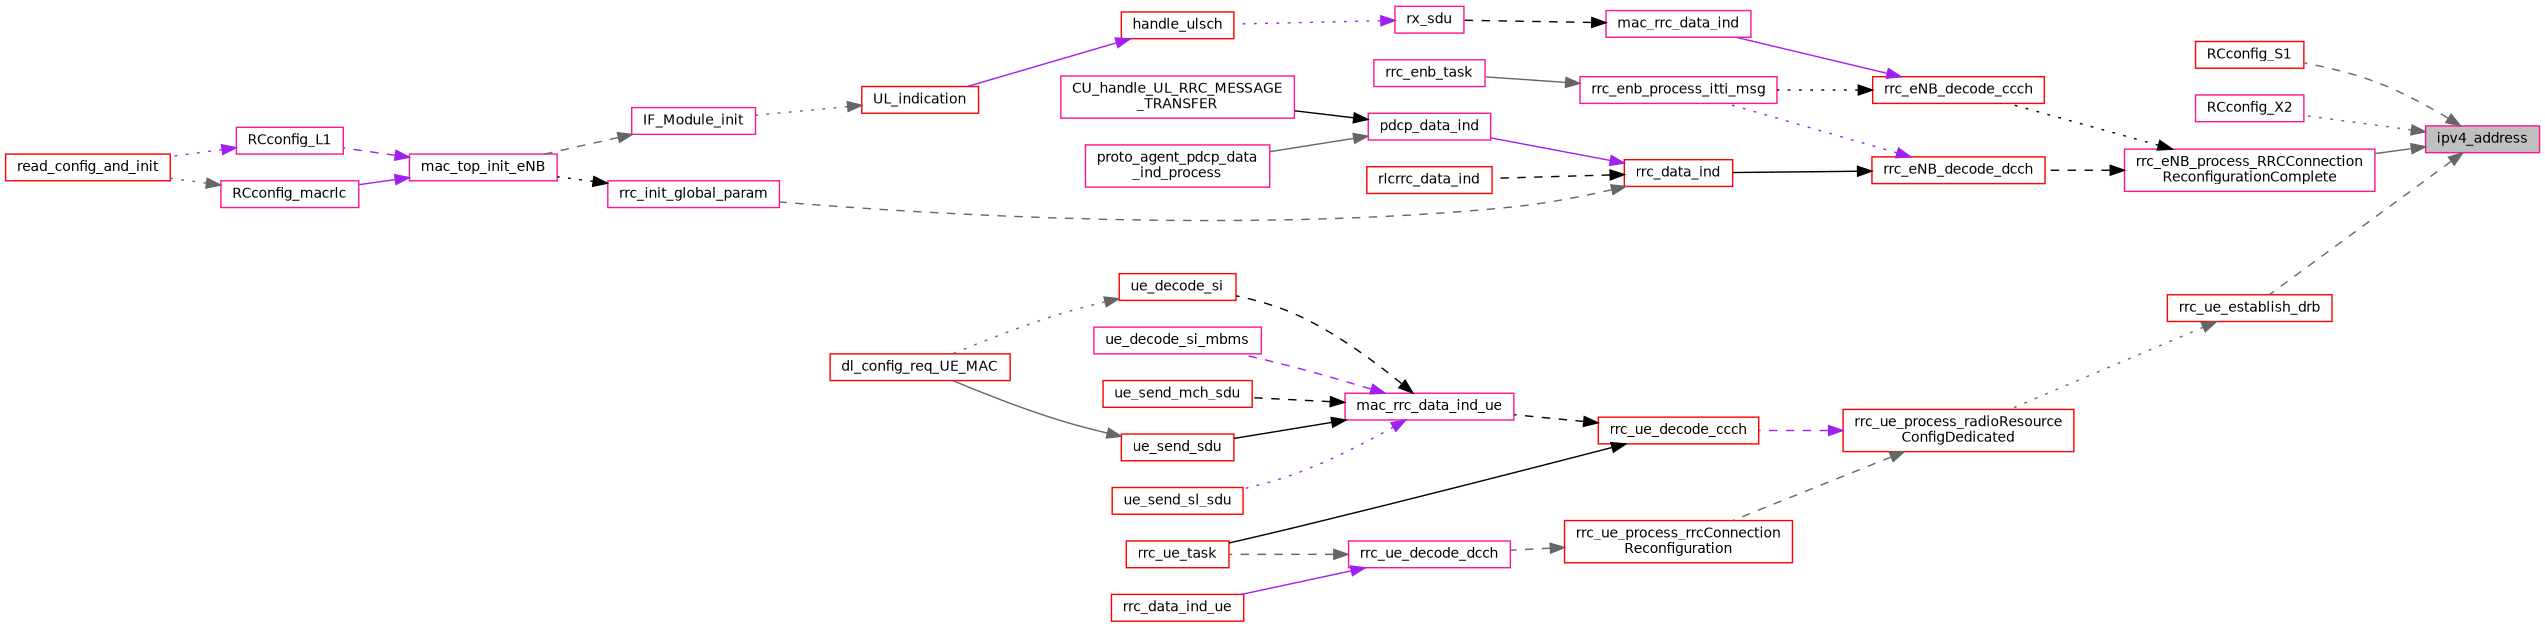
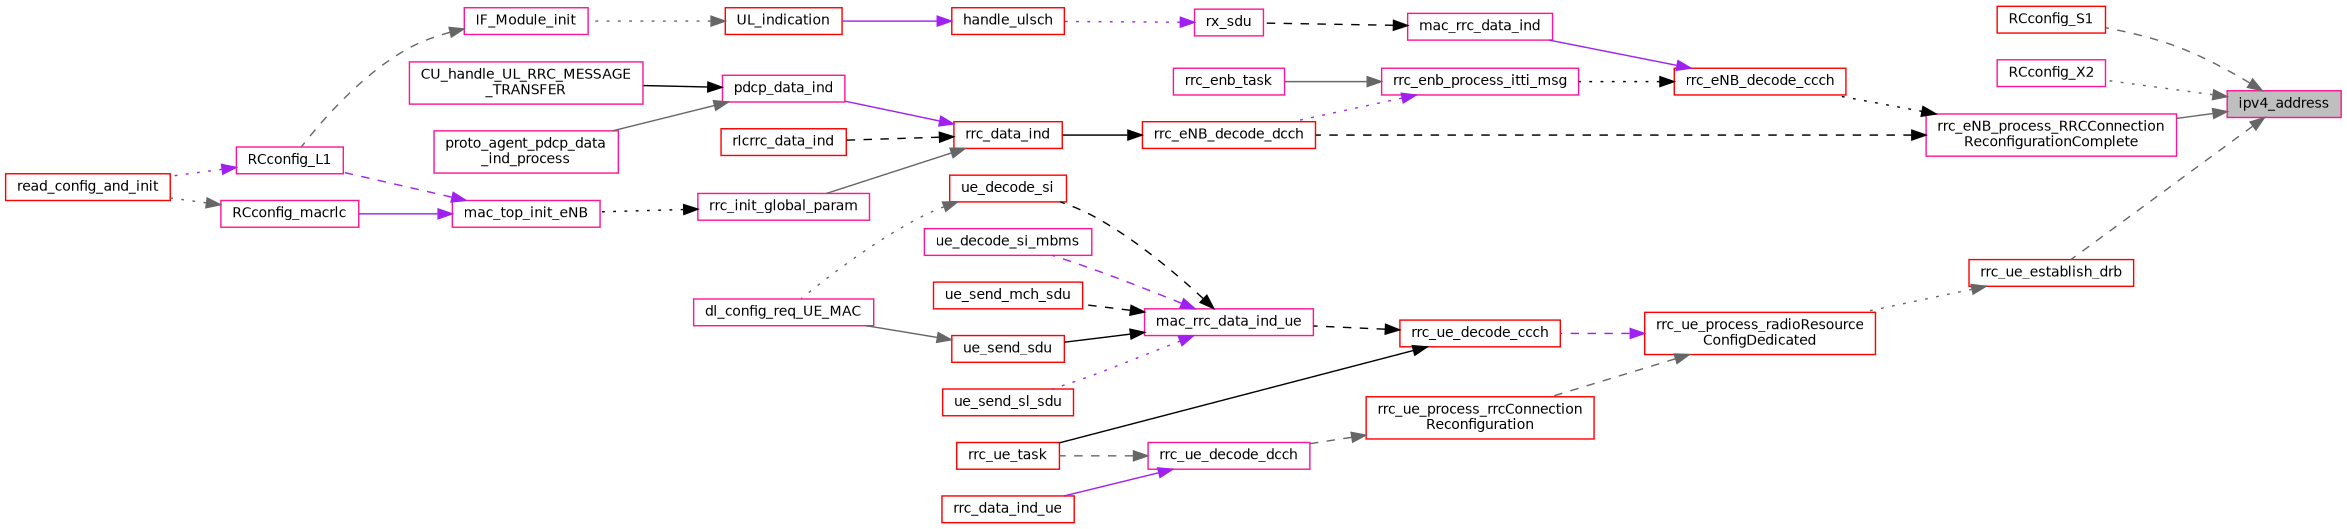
edge "rrc_enb_process_itti_msg" -> "rrc_eNB_decode_dcch": reversed
edge "mac_top_init_eNB" -> "IF_Module_init": now "RCconfig_L1" -> "IF_Module_init"
edge "rrc_init_global_param" -> "rrc_data_ind": style dashed -> solid
node "dl_config_req_UE_MAC": color red -> deeppink
